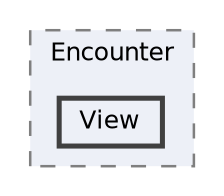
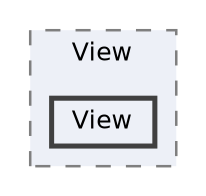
cluster "Encounter": label "Encounter" -> "View"
